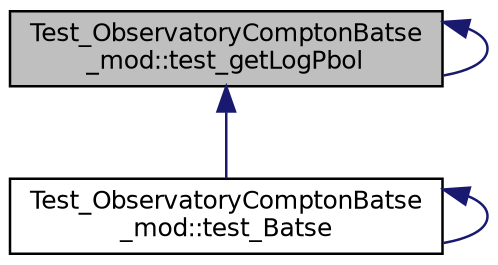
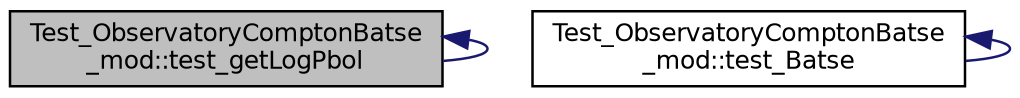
edge "Test_ObservatoryComptonBatse _mod::test_Batse" -> "Test_ObservatoryComptonBatse _mod::test_getLogPbol": removed
